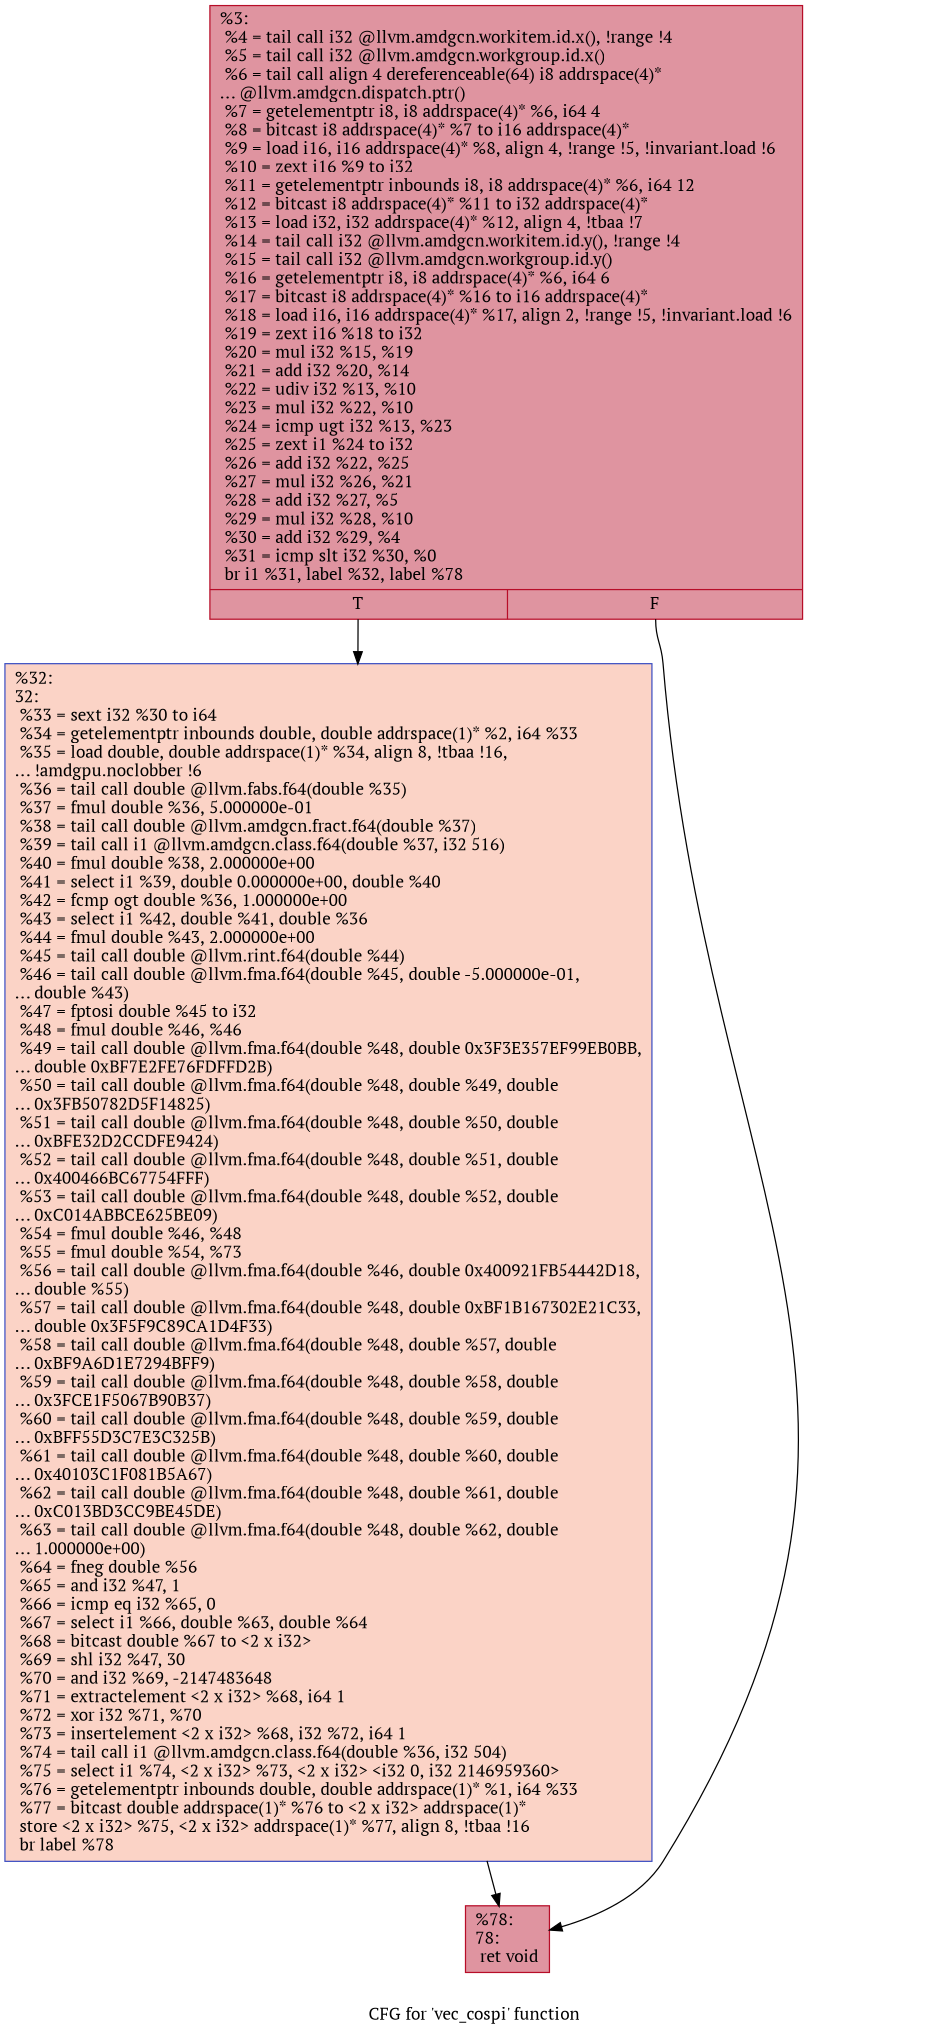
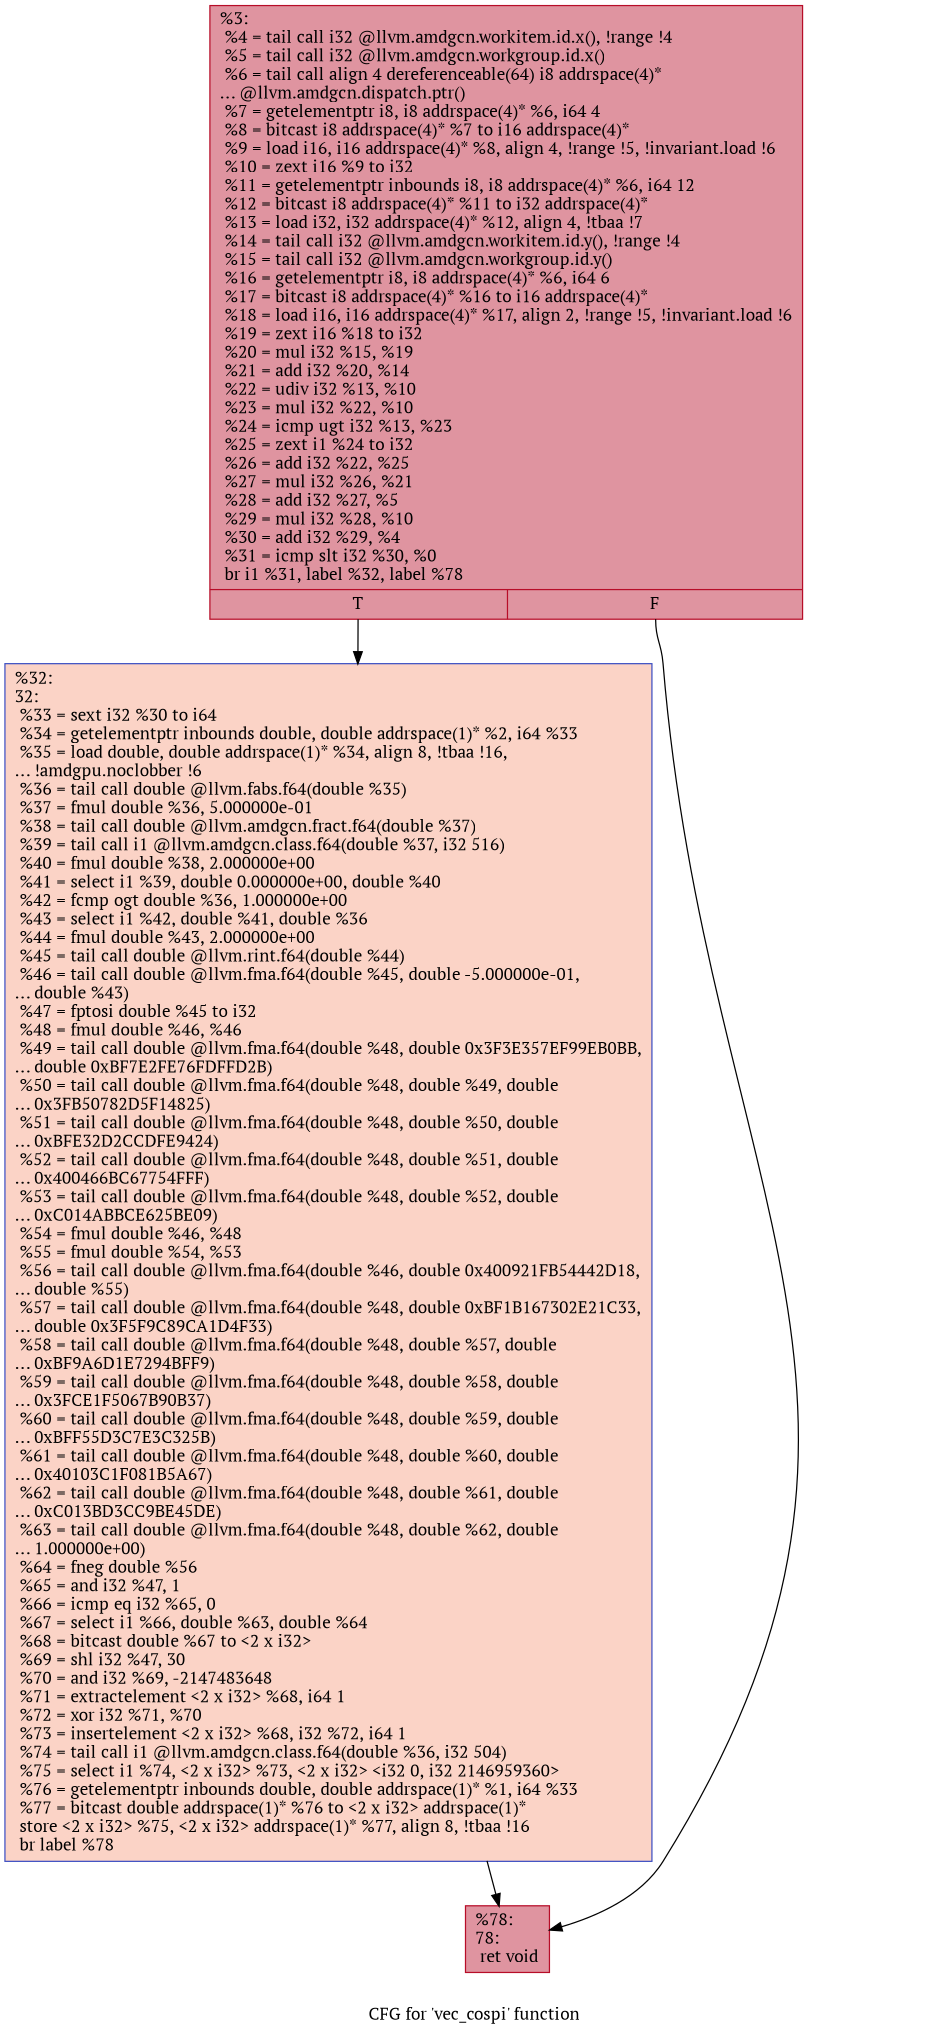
node "%32:": text "%55 = fmul double %54, %73" -> "%55 = fmul double %54, %53"
